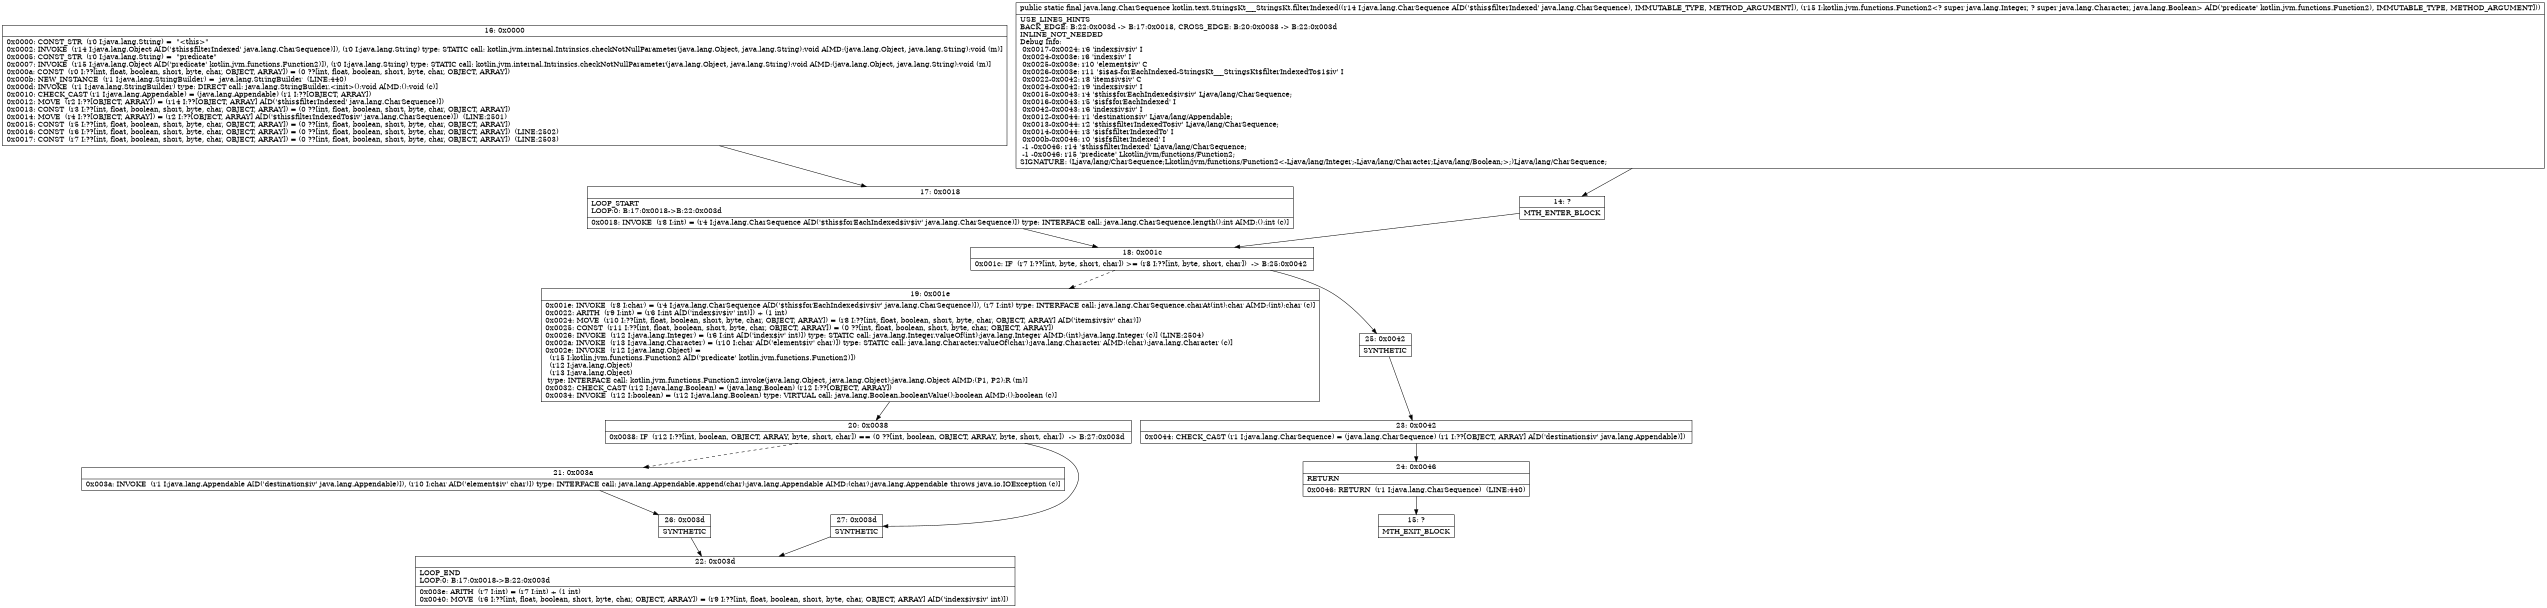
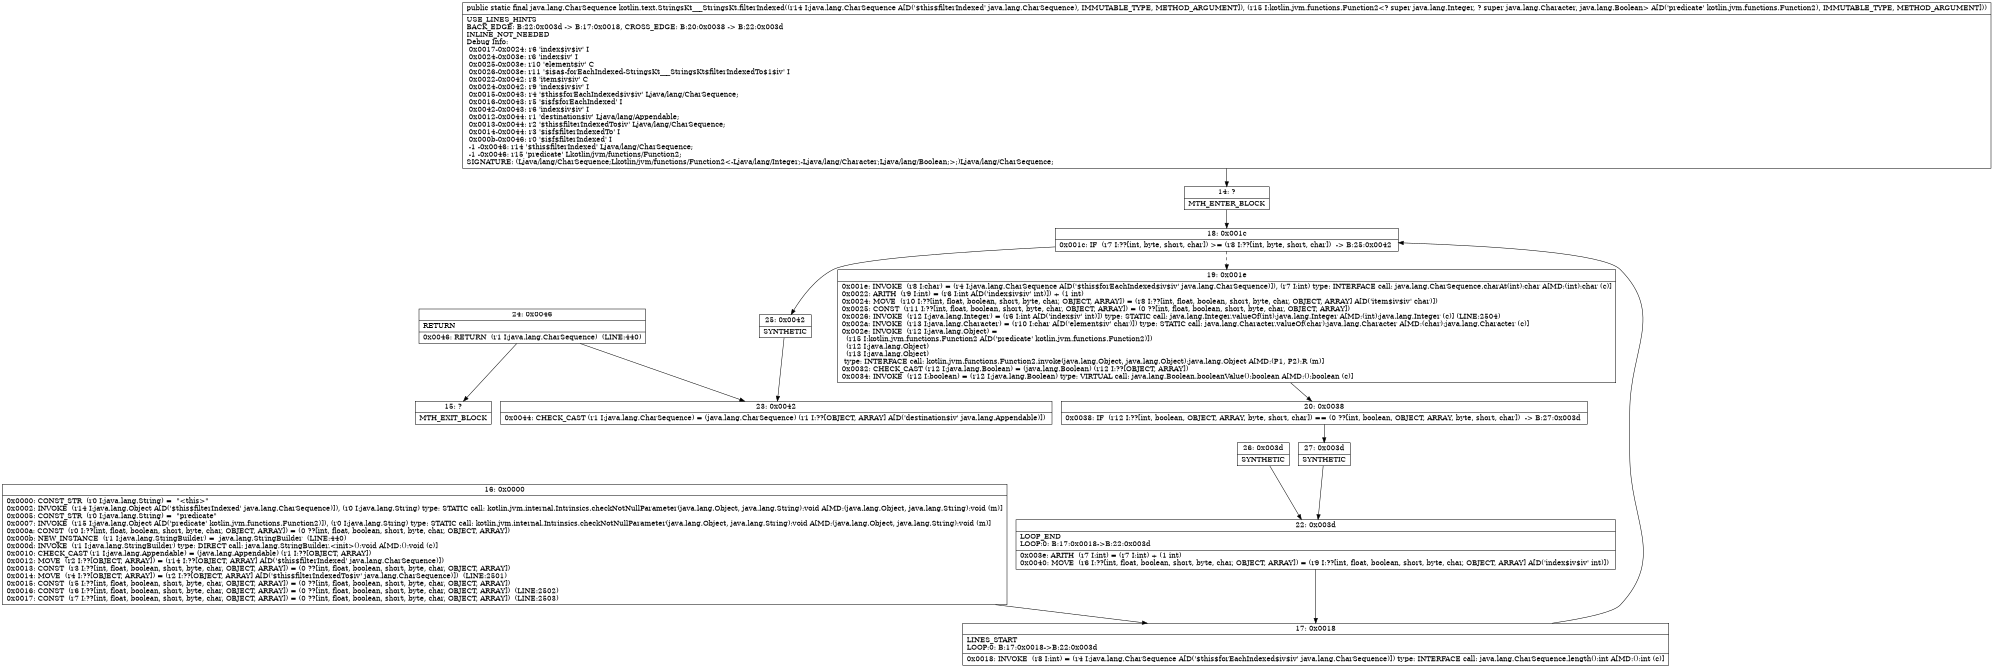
node "17: 0x0018": text "LOOP_START" -> "LINES_START"
edge "23: 0x0042" -> "24: 0x0046": reversed
node "21: 0x003a": removed
edge "22: 0x003d" -> "17: 0x0018": added
